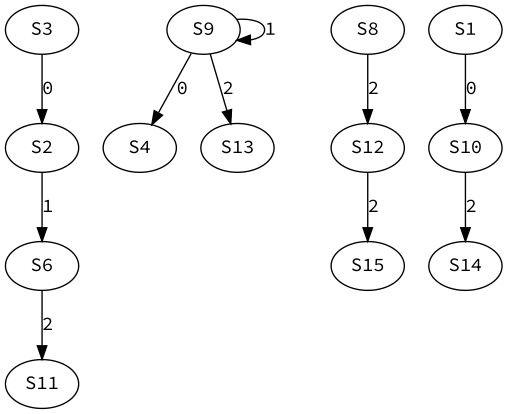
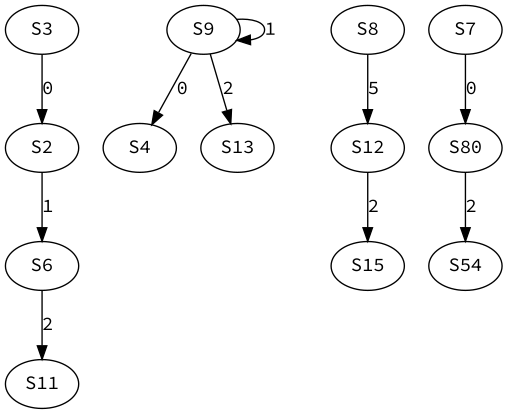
node "S1": label "S1" -> "S7"
edge "S8" -> "S12": label "2" -> "5"
node "S10": label "S10" -> "S80"
node "S14": label "S14" -> "S54"
